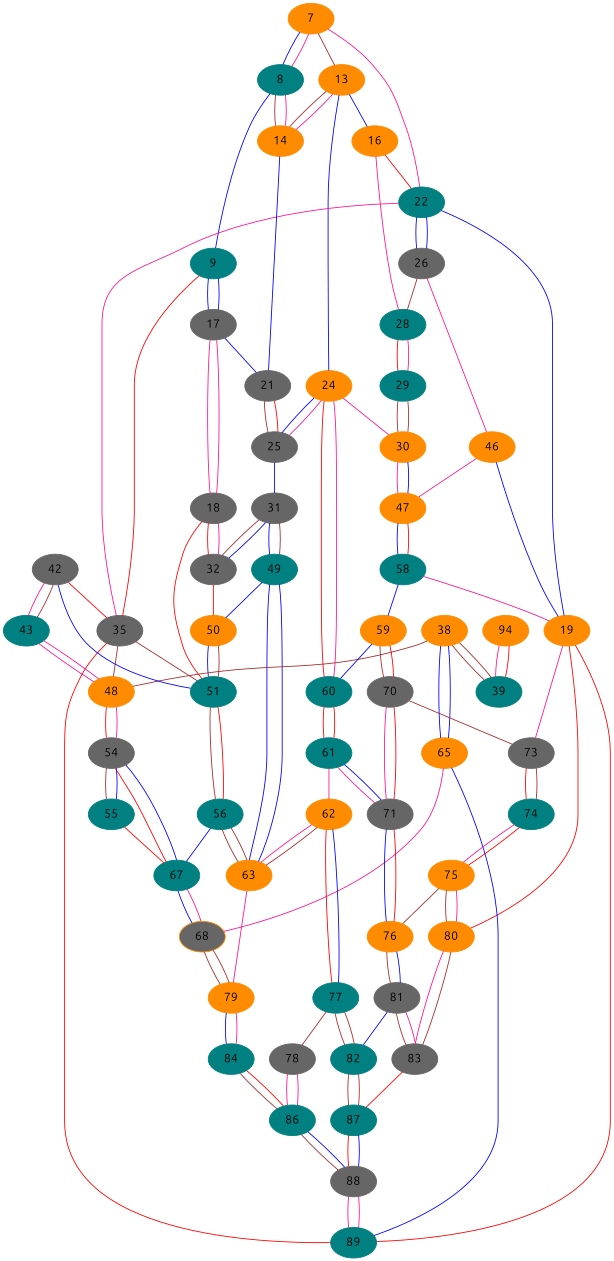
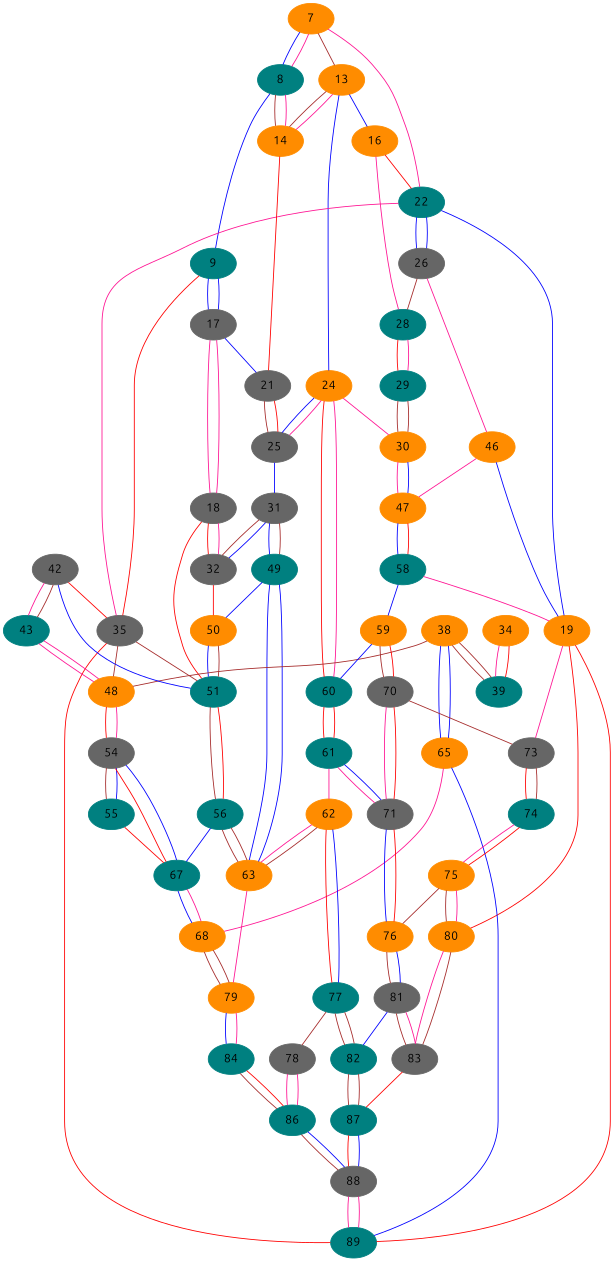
edge "14" -- "21": color blue -> red
node "94": label "94" -> "34"
node "68": fillcolor gray40 -> darkorange
